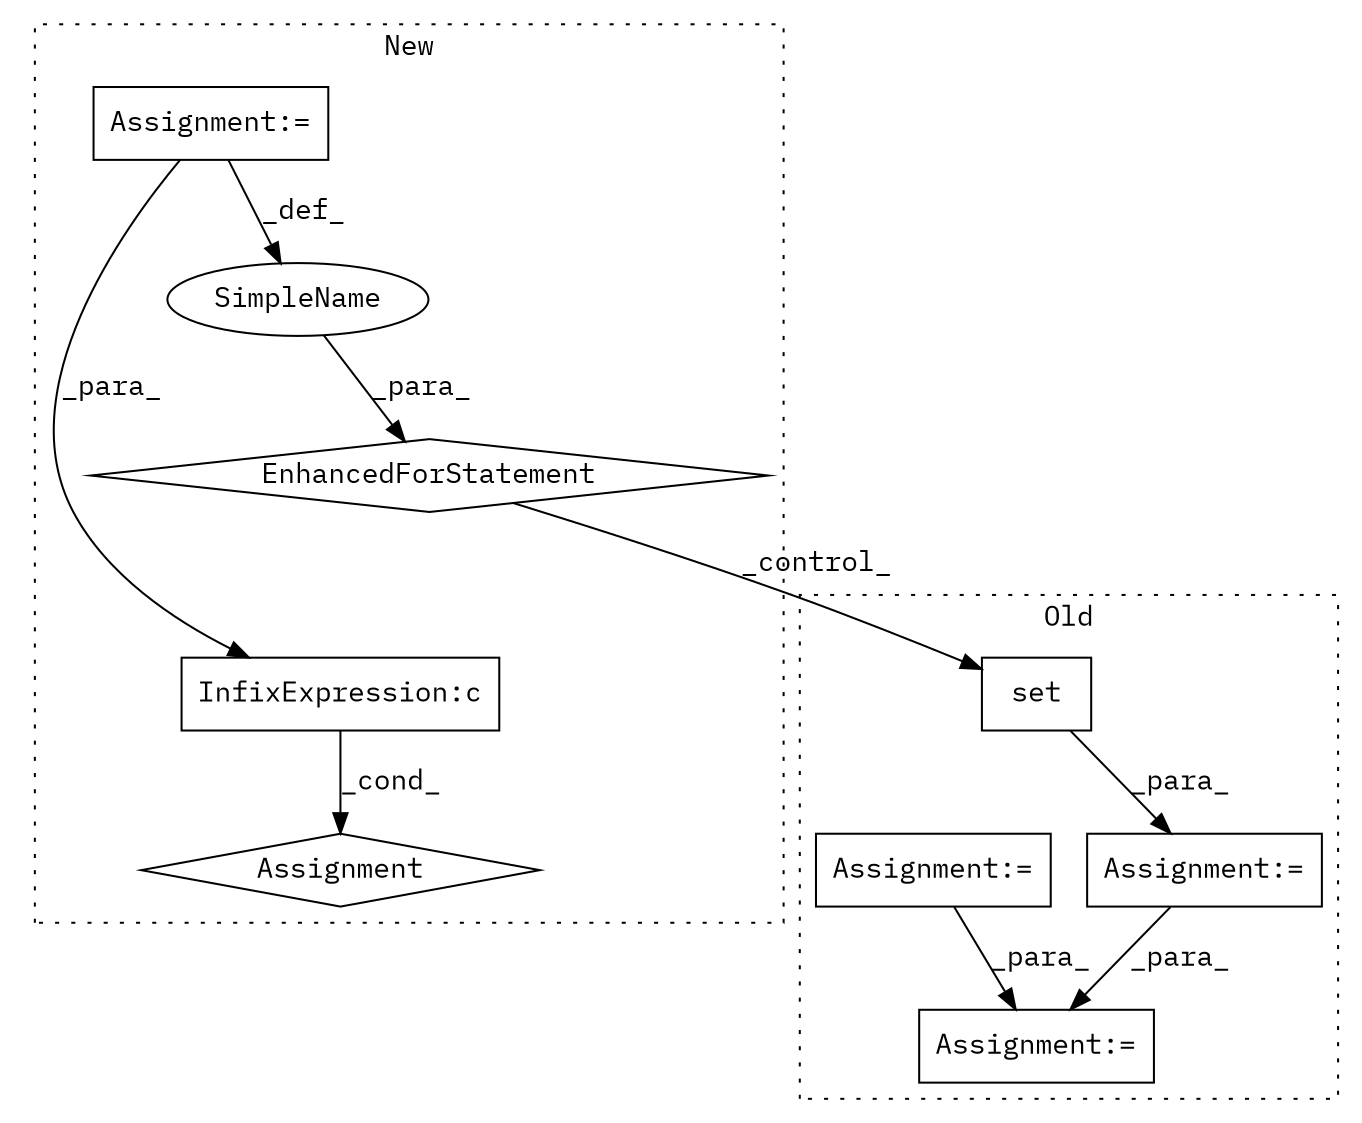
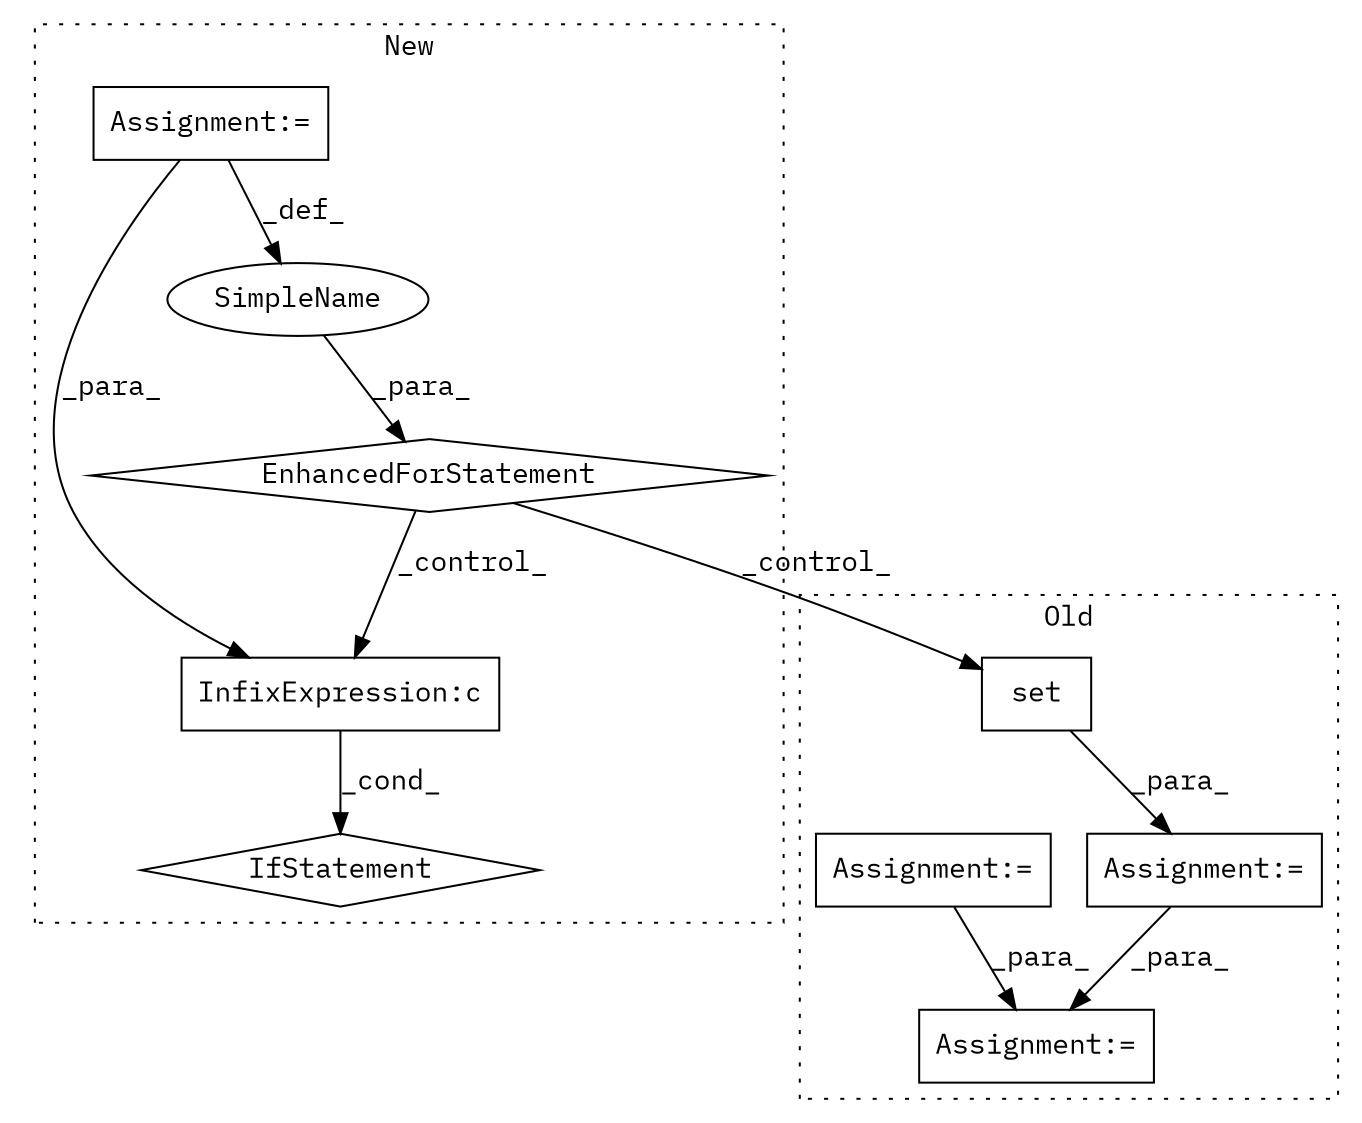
edge "EnhancedForStatement" -> "InfixExpression:c": added, label "_control_"
node "Assignment": label "Assignment" -> "IfStatement"
